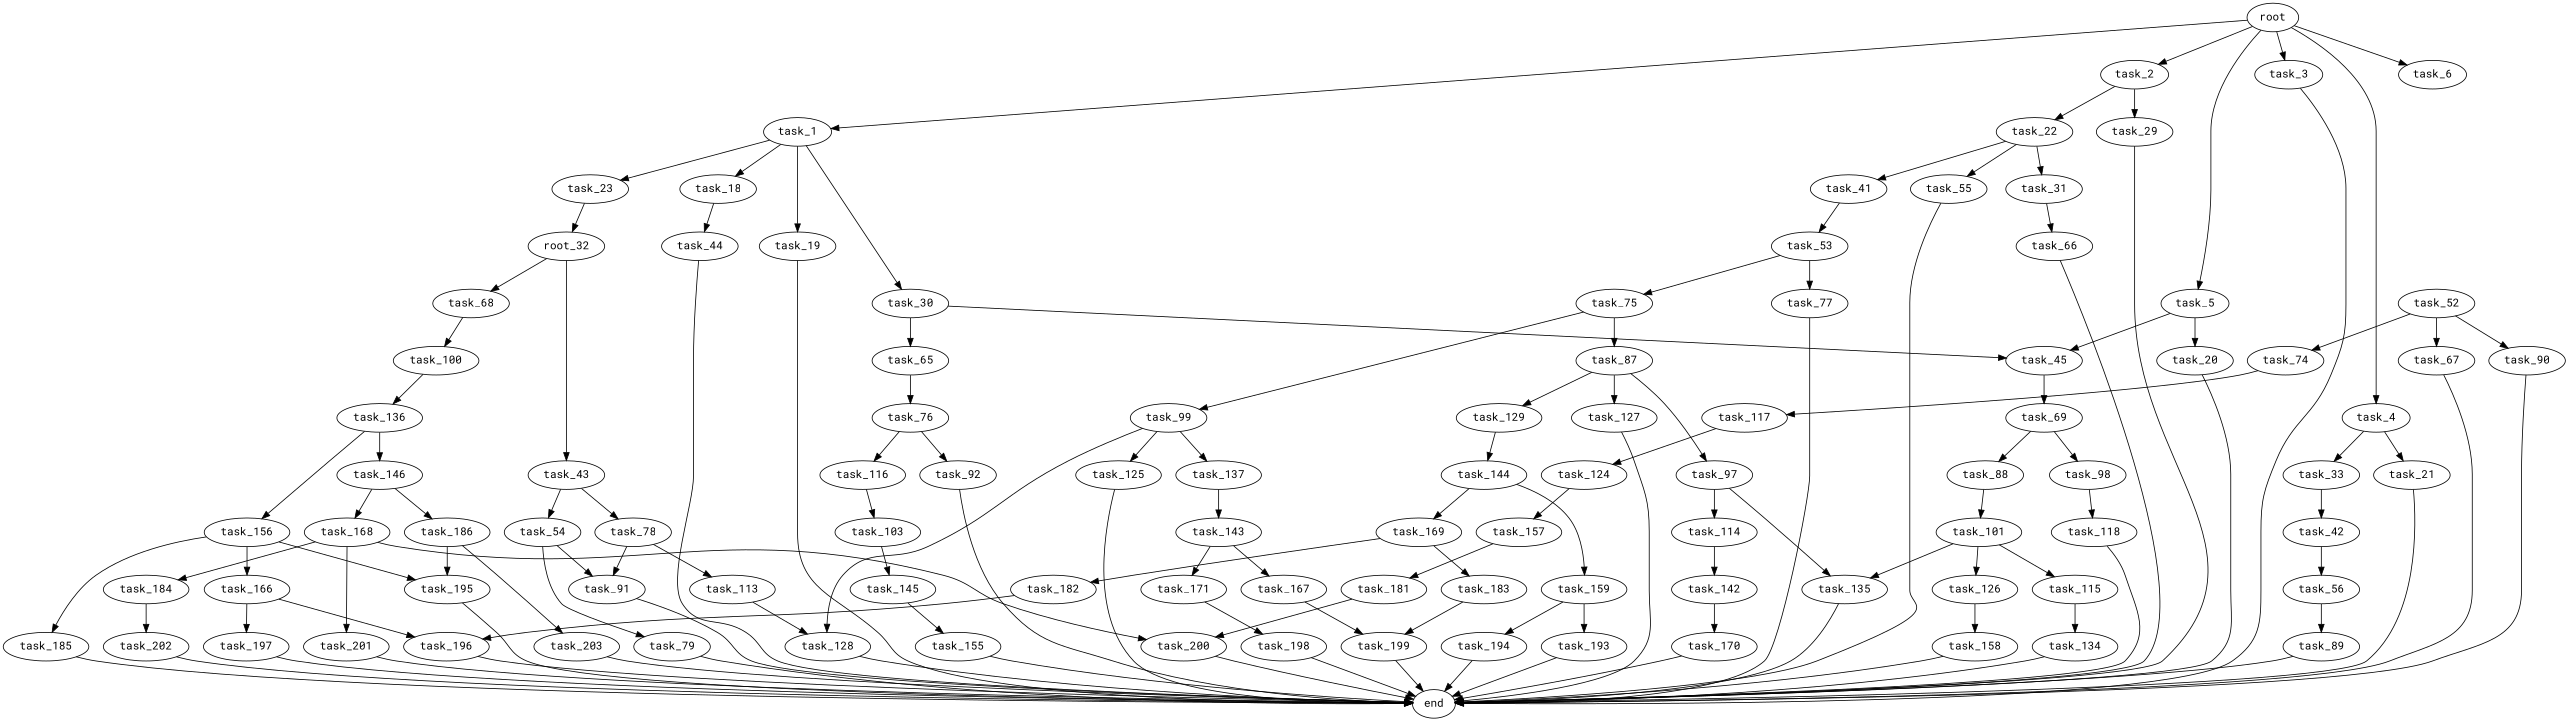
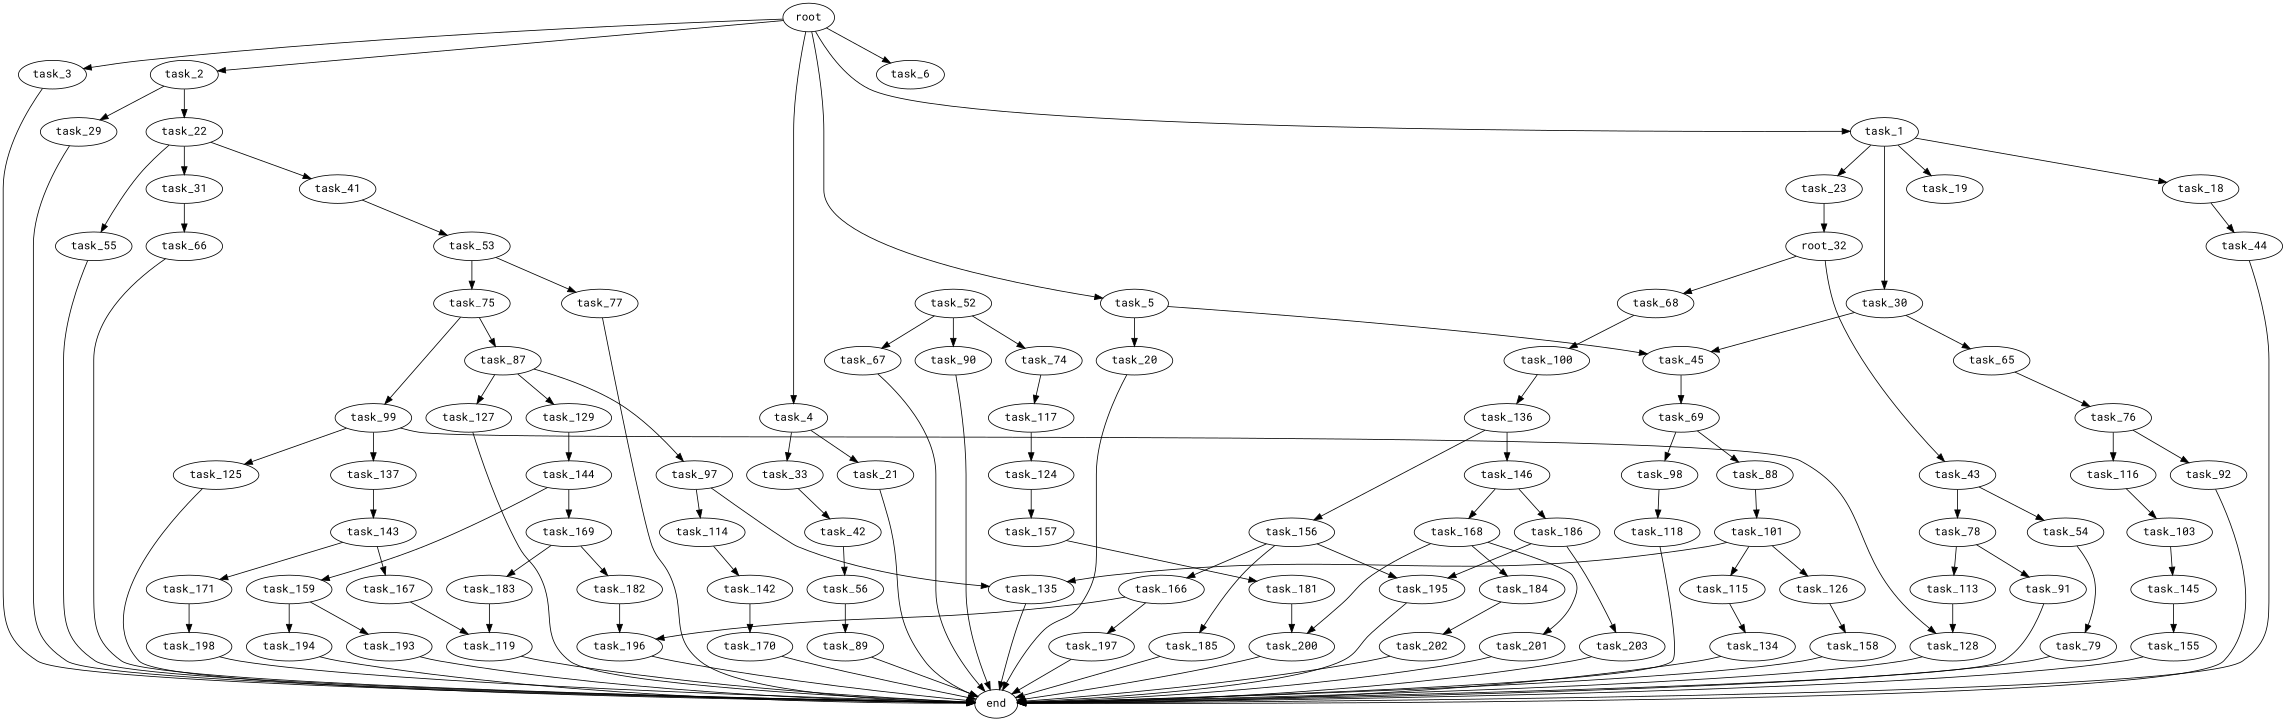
edge "task_54" -> "task_91": removed
node "task_199": label "task_199" -> "task_119"
edge "task_19" -> "end": removed
